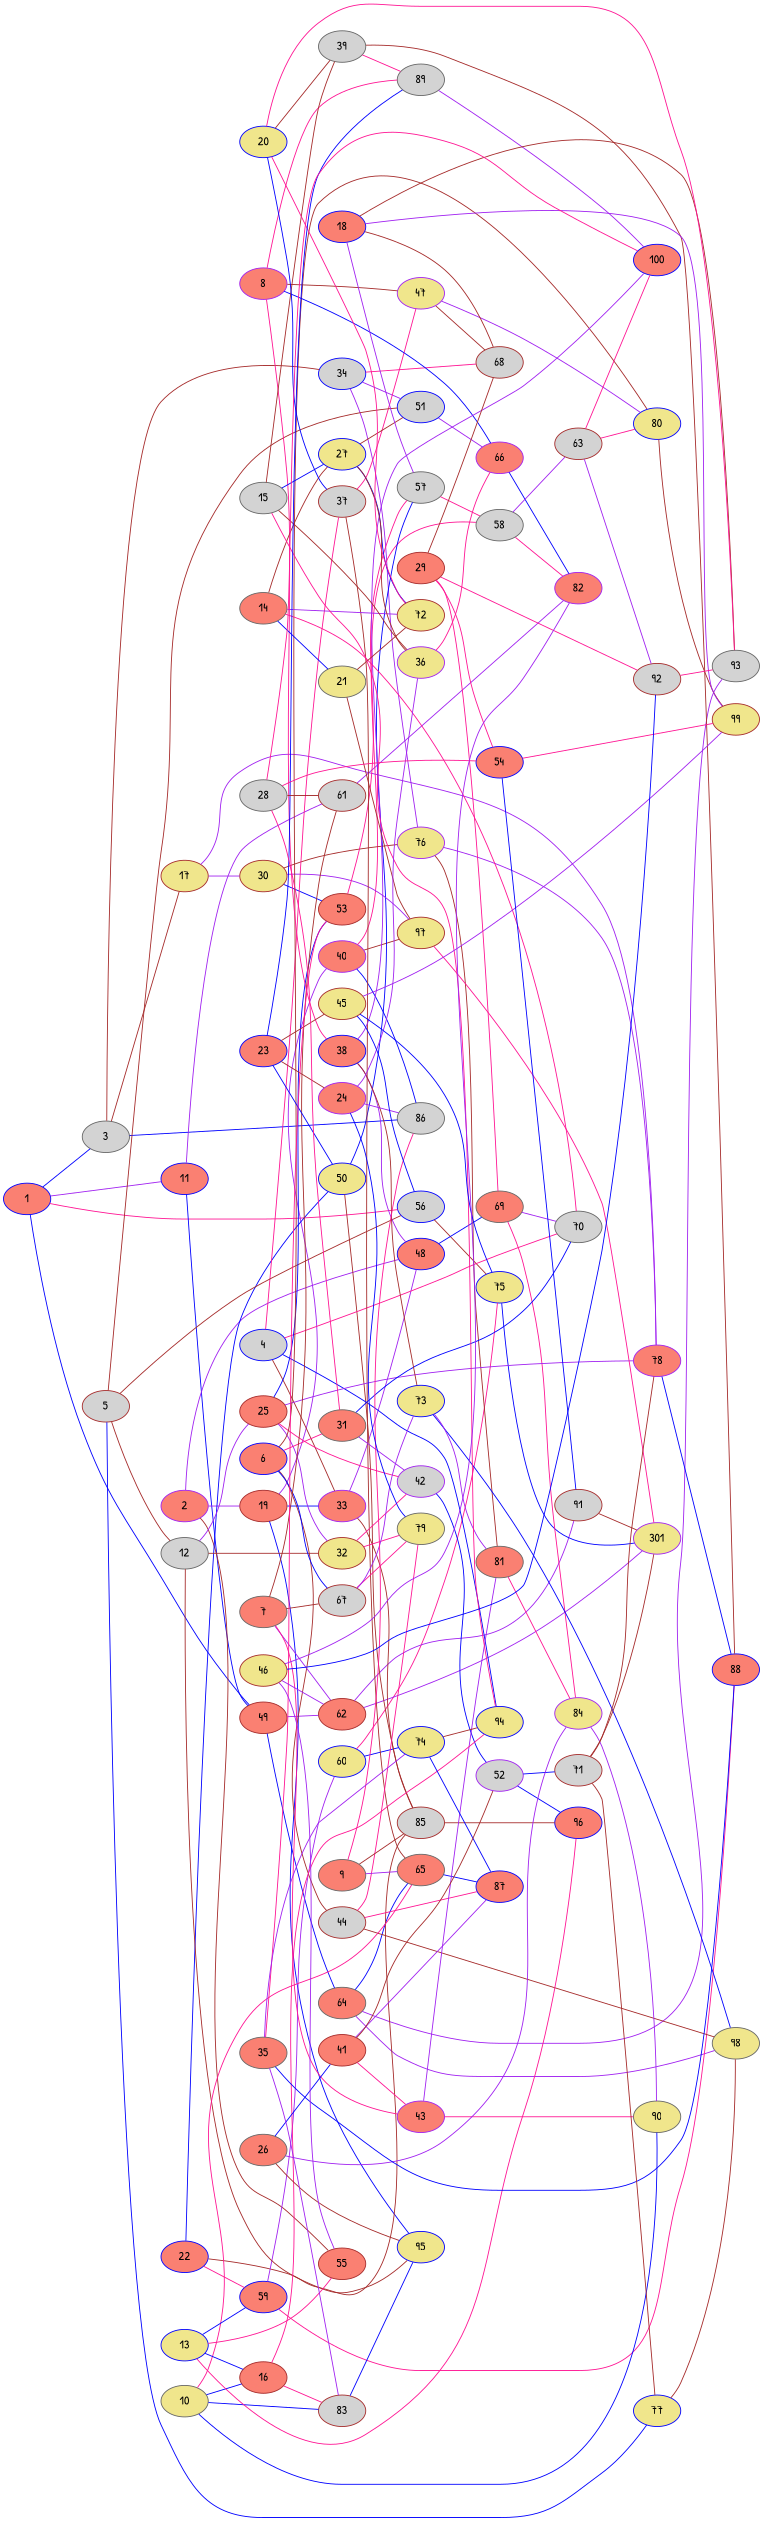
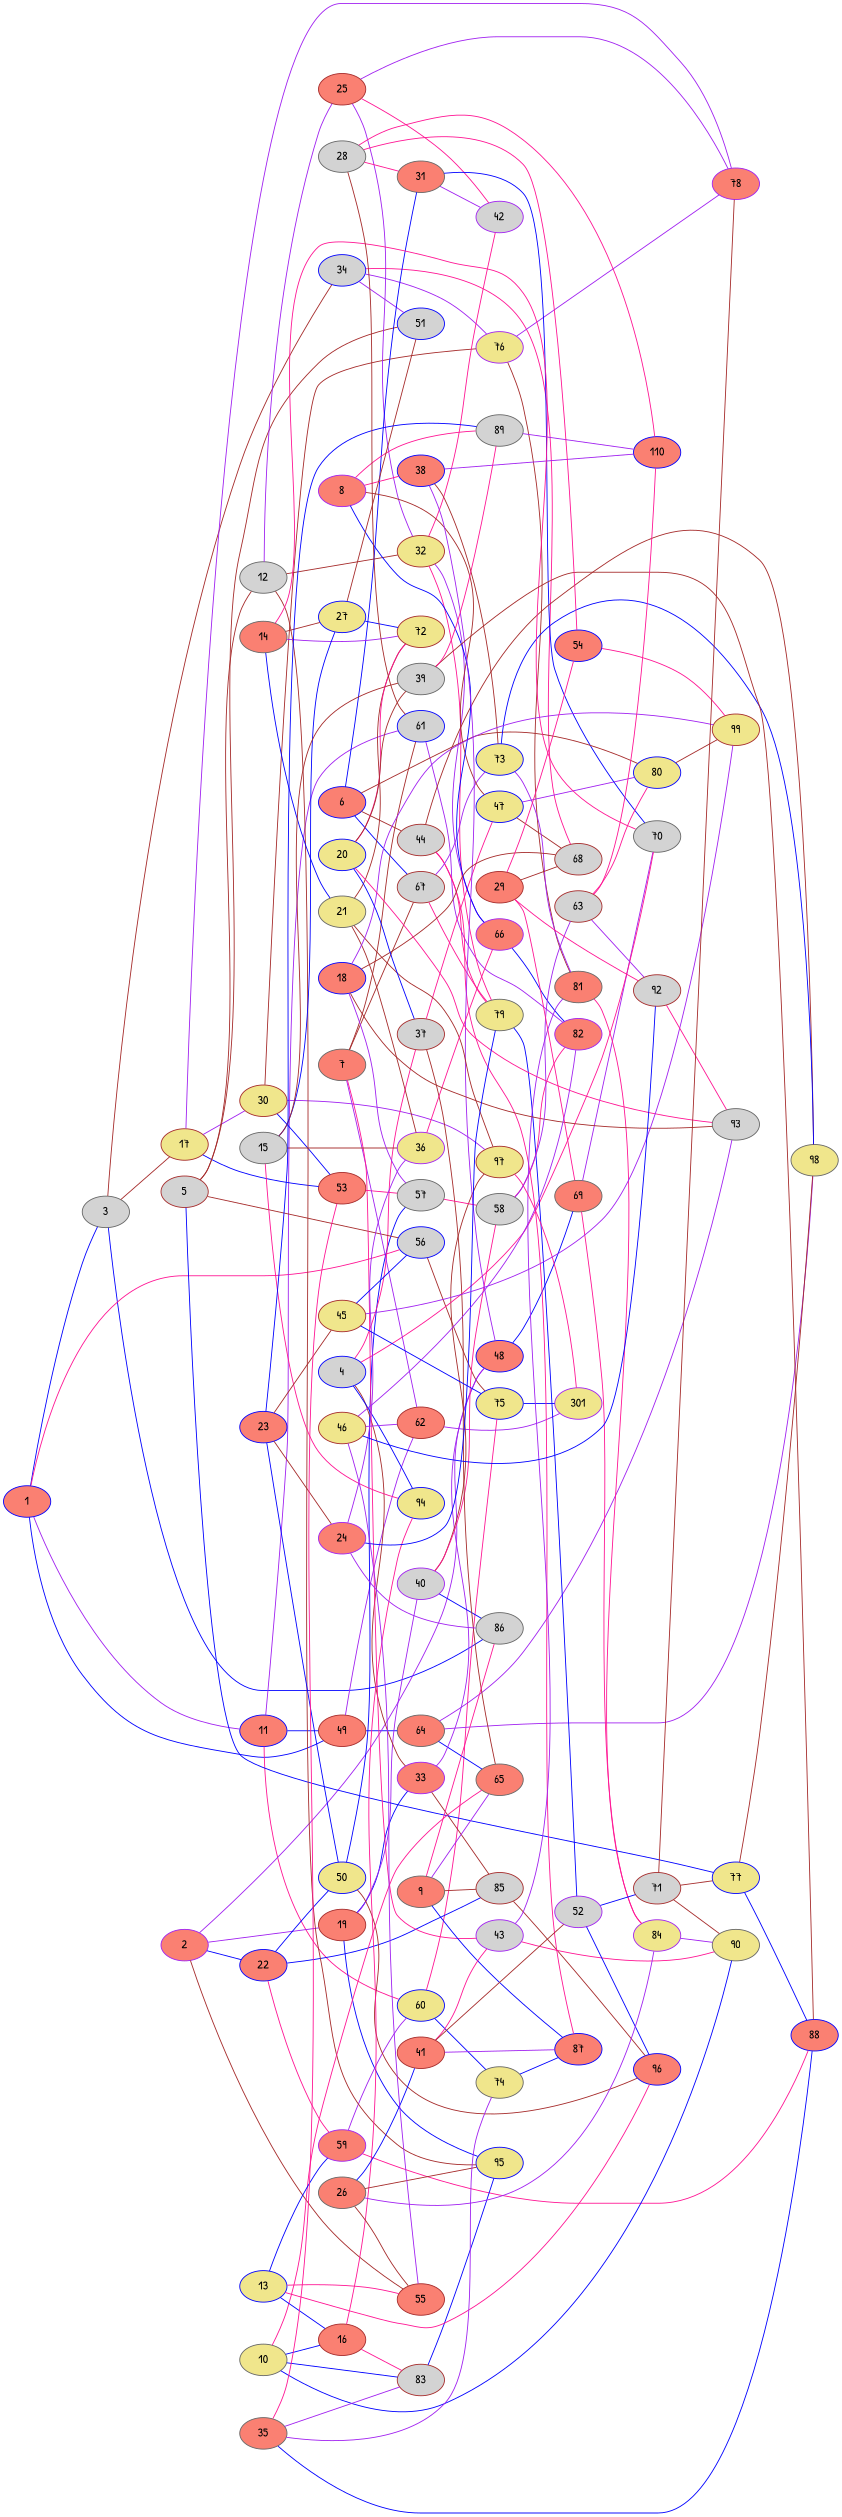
node "100": label "100" -> "110"
node "47": color purple -> blue
edge "51" -- "66": now "32" -- "66"
edge "27" -- "36": now "21" -- "36"
node "61": color brown -> blue
node "40": fillcolor salmon -> lightgrey
edge "53" -- "25": now "53" -- "17"
edge "50" -- "85": now "50" -- "96"
edge "31" -- "6": color deeppink -> blue
node "91": removed
edge "78" -- "88": now "77" -- "88"
edge "42" -- "52": now "79" -- "52"
edge "301" -- "71": now "90" -- "71"
edge "94" -- "74": removed
node "74": color blue -> gray40
edge "65" -- "87": now "9" -- "87"
edge "11" -- "60": added
edge "2" -- "22": added
node "43": fillcolor salmon -> lightgrey
edge "85" -- "22": color brown -> blue
edge "26" -- "55": added
node "59": color blue -> purple
